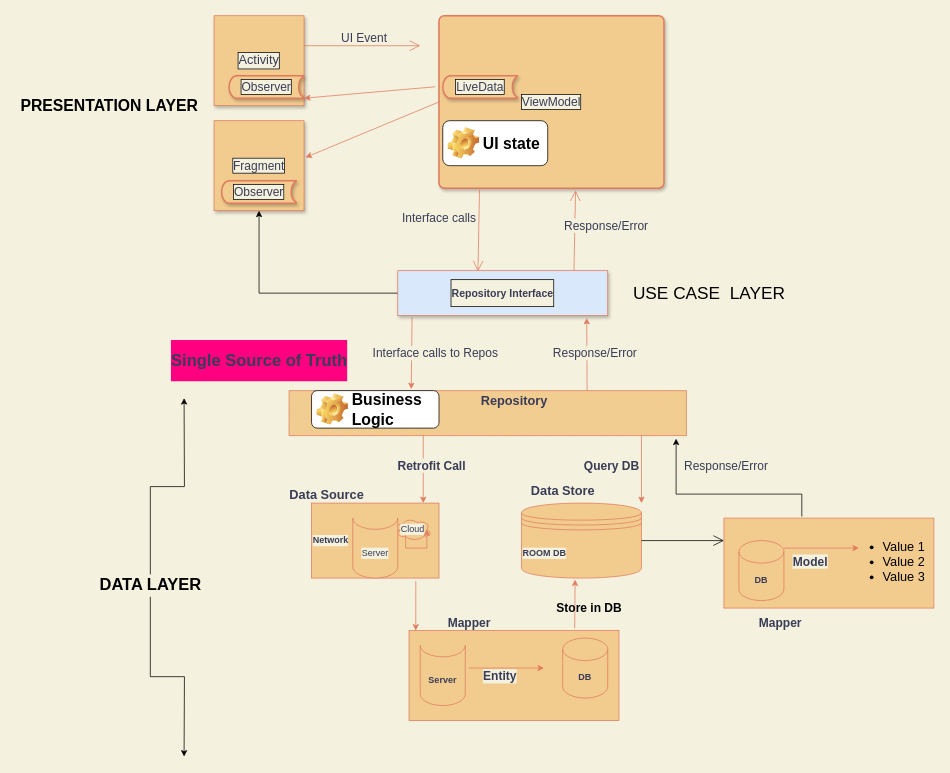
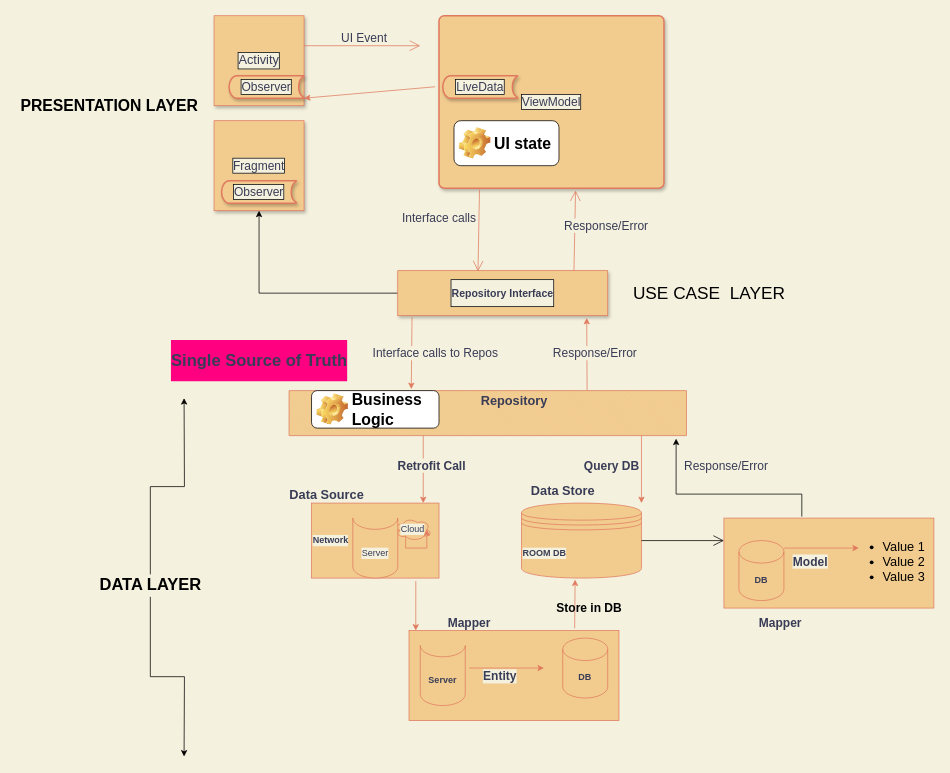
edge "ViewModel" -> "Fragment": removed
node "UI state": moved (495, 143) -> (507, 143)
node "Repository Interface": fillcolor #dae8fc -> #f2cc8f
